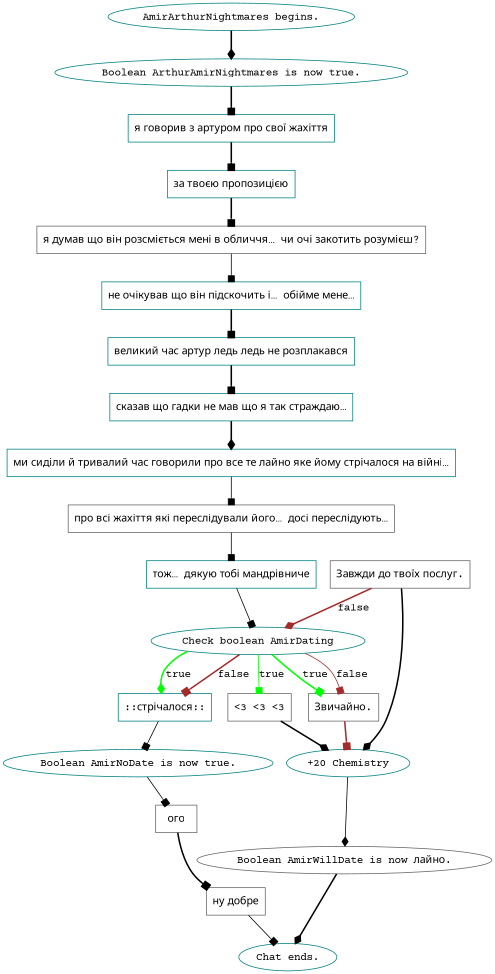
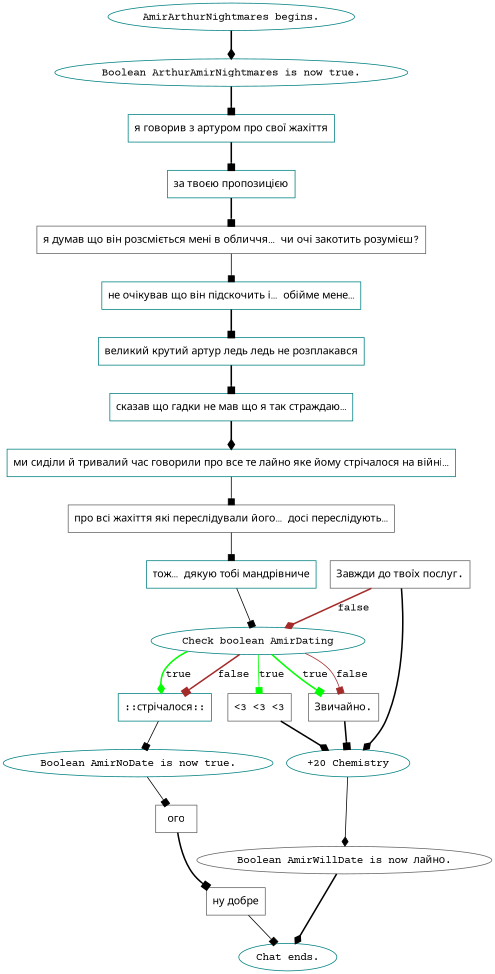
node "великий час артур ледь ледь не розплакався": label "великий час артур ледь ледь не розплакався" -> "великий крутий артур ледь ледь не розплакався"
edge "Звичайно." -> "+20 Chemistry": color brown -> black
